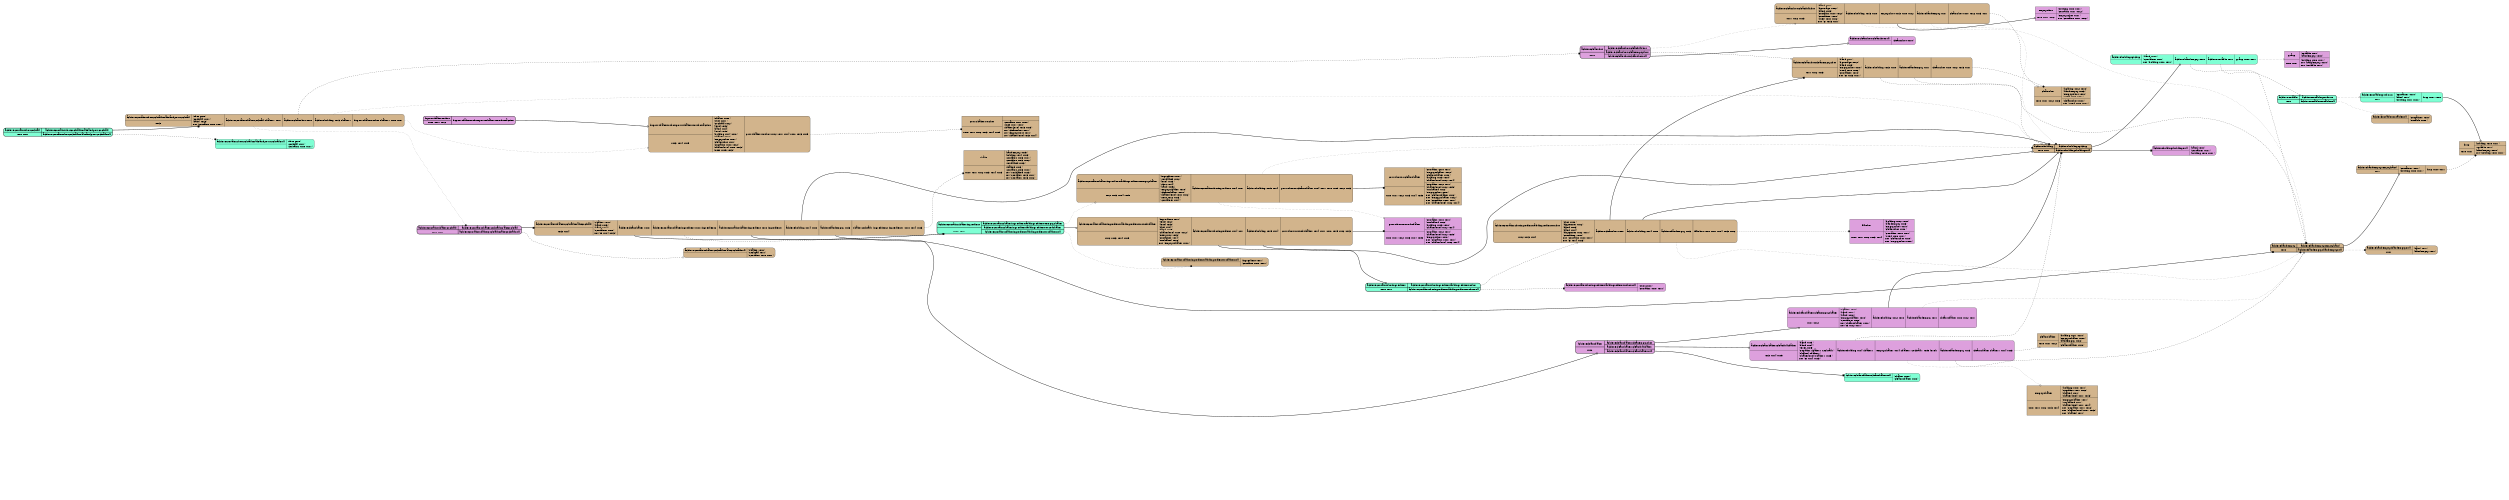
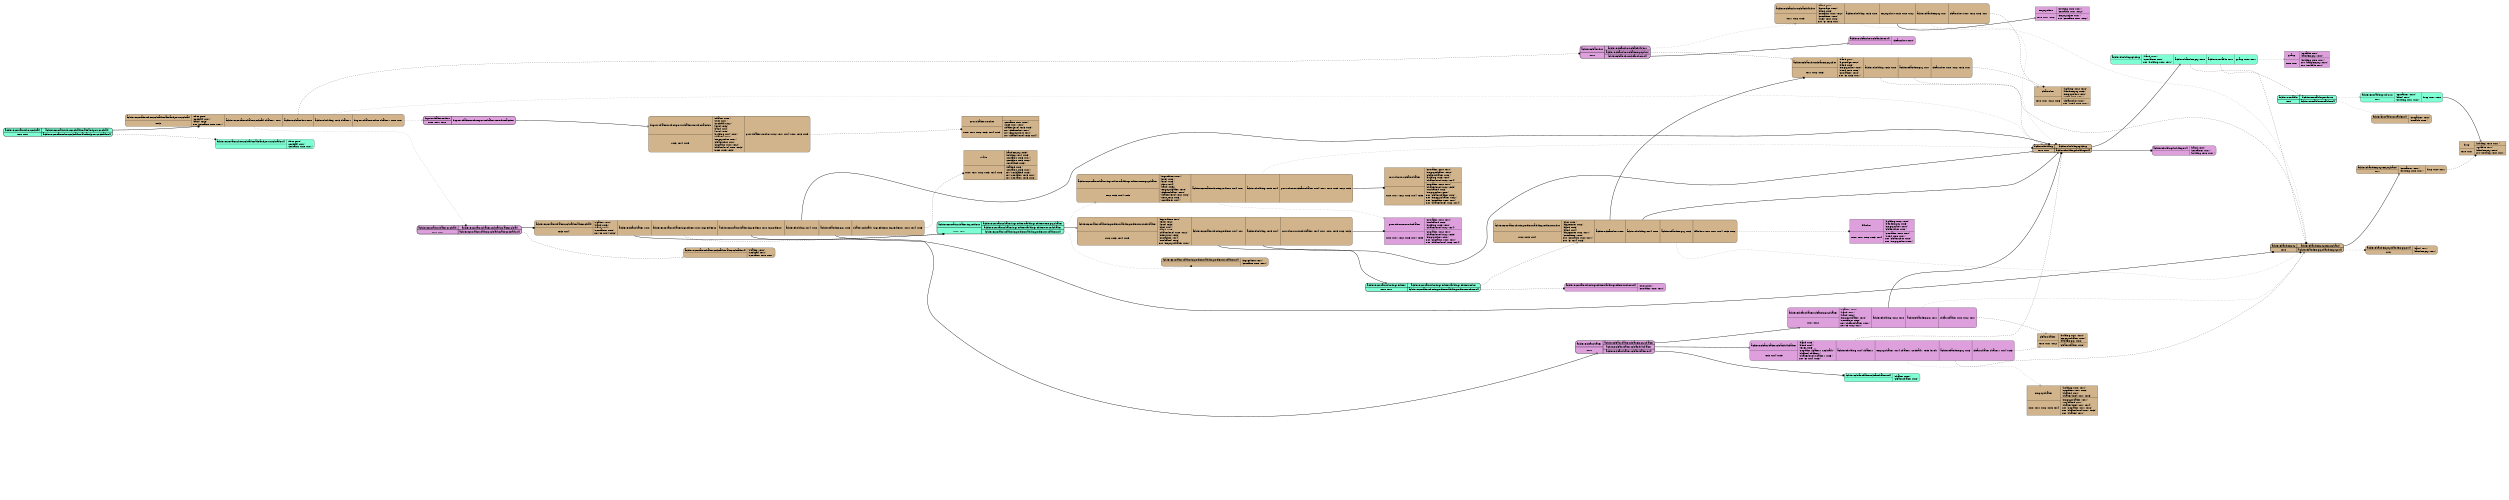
edge "achievecontainsshotcocktail_makeandpourcocktail" -> "dopourshakertoshot_pour_shaker_to_shot_action": now "achievecontainsshotcocktail_makeandpourcocktail" -> "dopourshakertoshot"
node "achievecontainsshakeringredient_addingredienttoemptyshaker": text "(unshaked ?x_2)" -> "(level ?x_2)"
edge "achievecleanshaker_cleanemptyshaker" -> "clean-shaker": added
node "achievecleanshaker": text "achievecleanshaker_cleanemptyshot" -> "achievecleanshaker_cleanemptyshaker"
